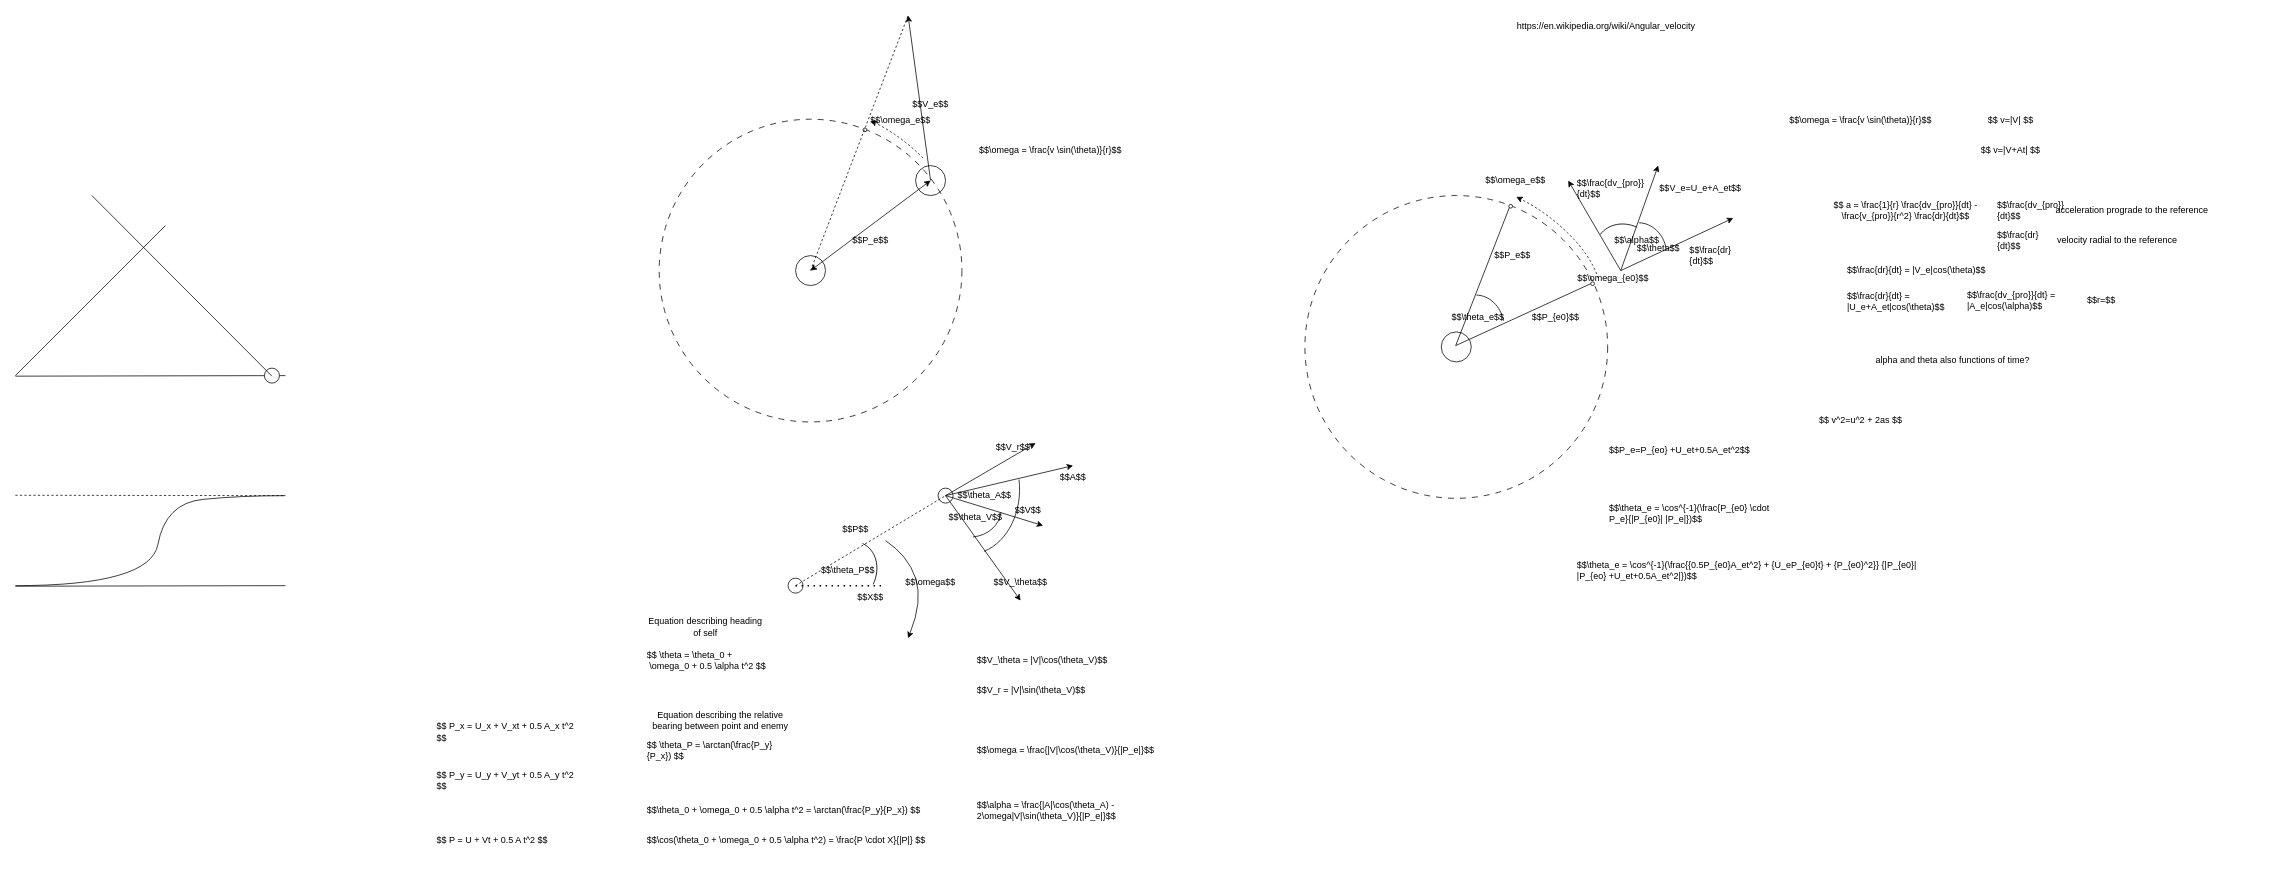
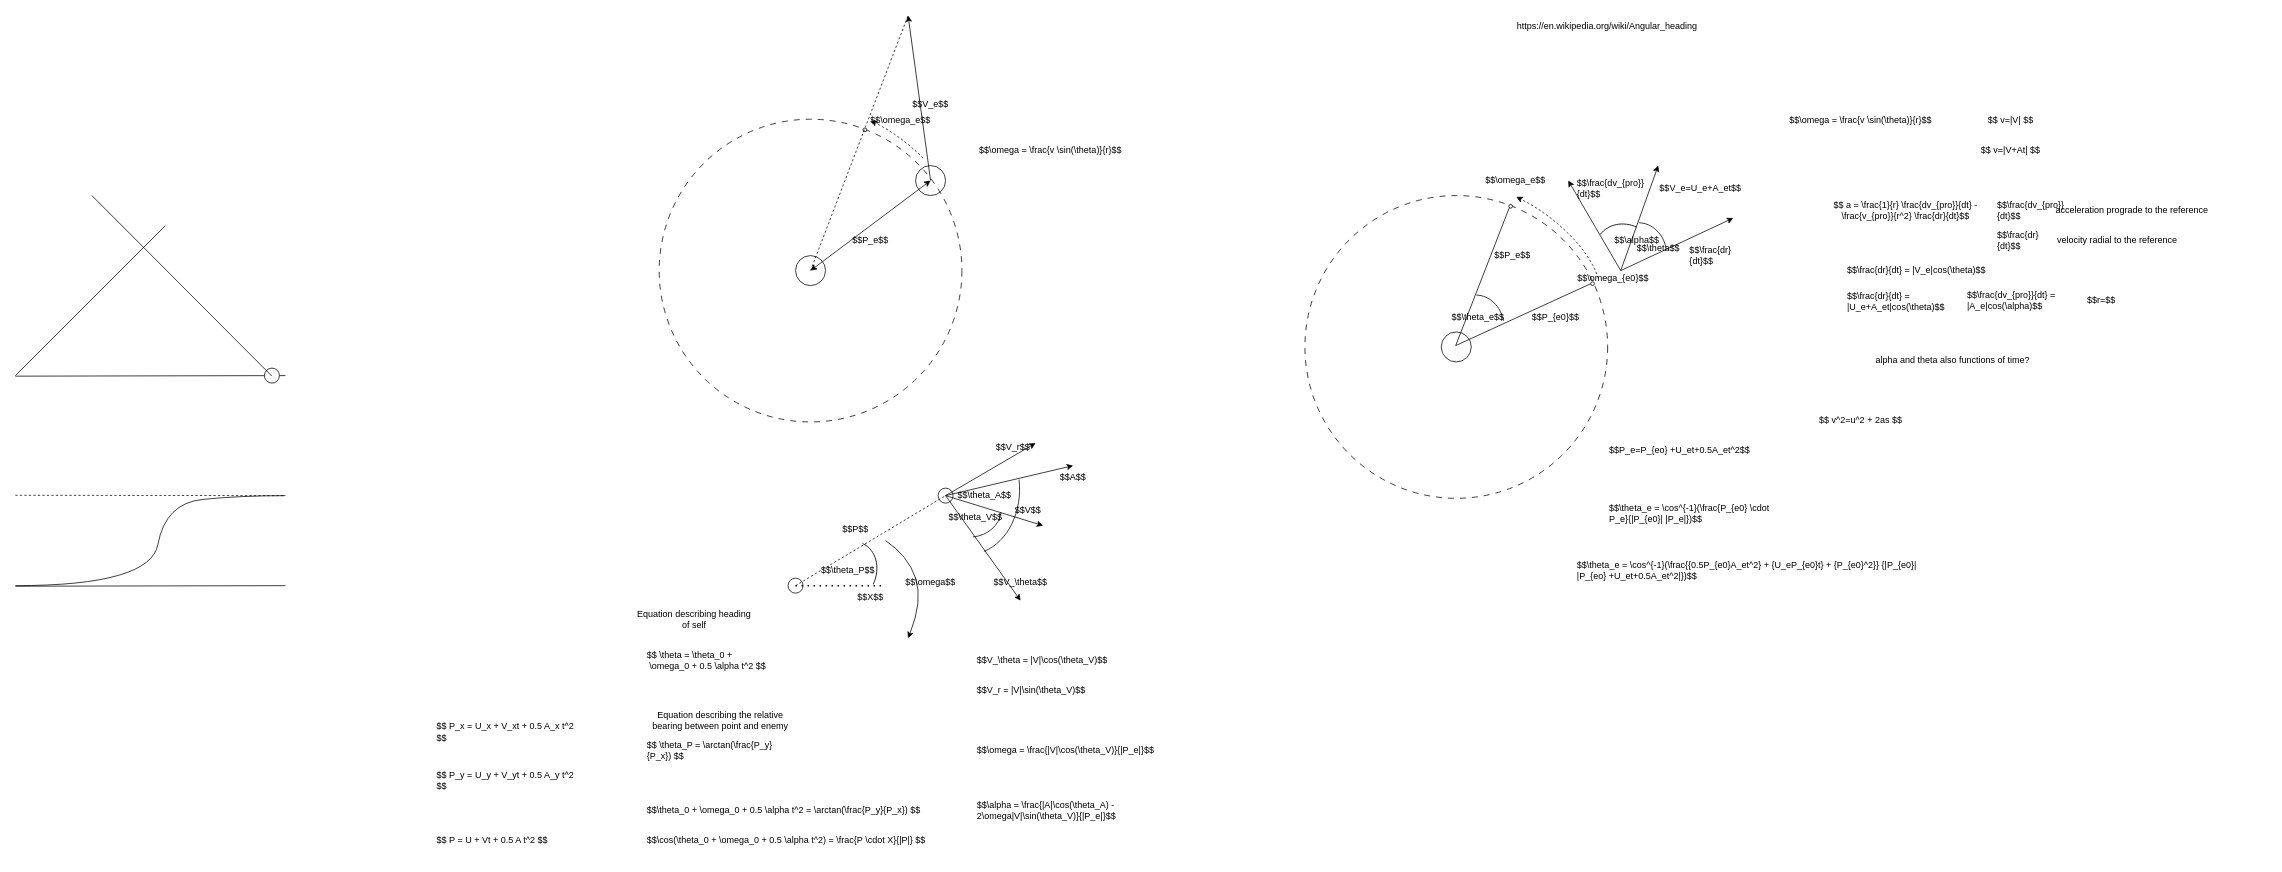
node "https://en.wikipedia.org/wiki/Angular_velocity": label "https://en.wikipedia.org/wiki/Angular_velocity" -> "https://en.wikipedia.org/wiki/Angular_heading"
node "Equation describing heading of self": moved (705, 627) -> (694, 619)
